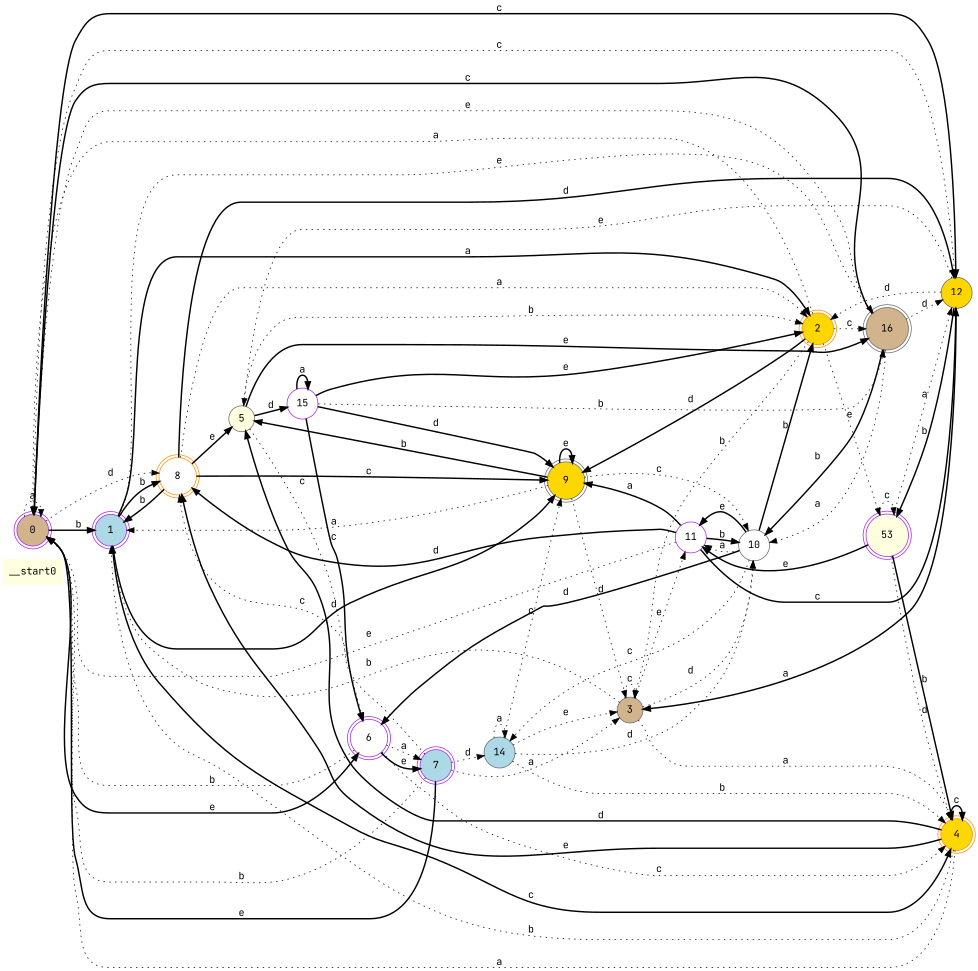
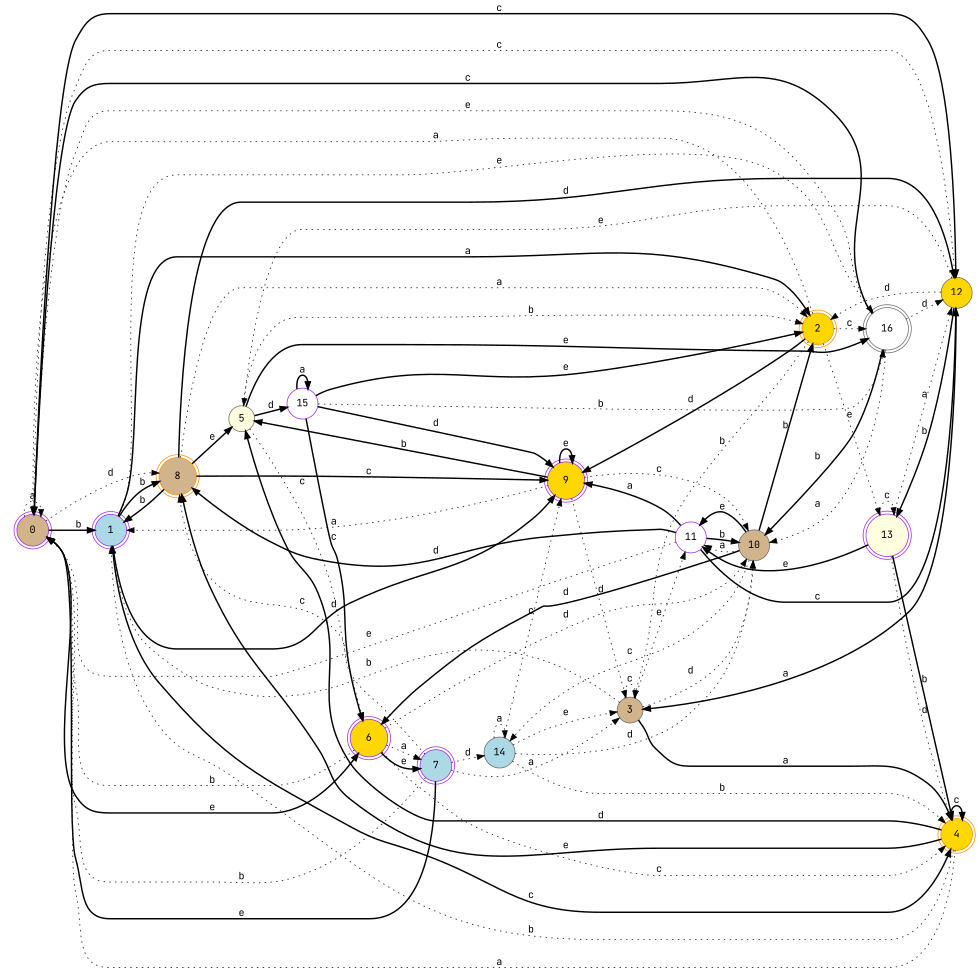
node "16": fillcolor tan -> white
node "8": fillcolor white -> tan
node "9": color gray40 -> purple
node "53": label "53" -> "13"
node "10": fillcolor white -> tan
node "__start0": removed
edge "6" -> "10": added, label "d"
node "6": fillcolor white -> gold
edge "3" -> "4": style dotted -> bold
